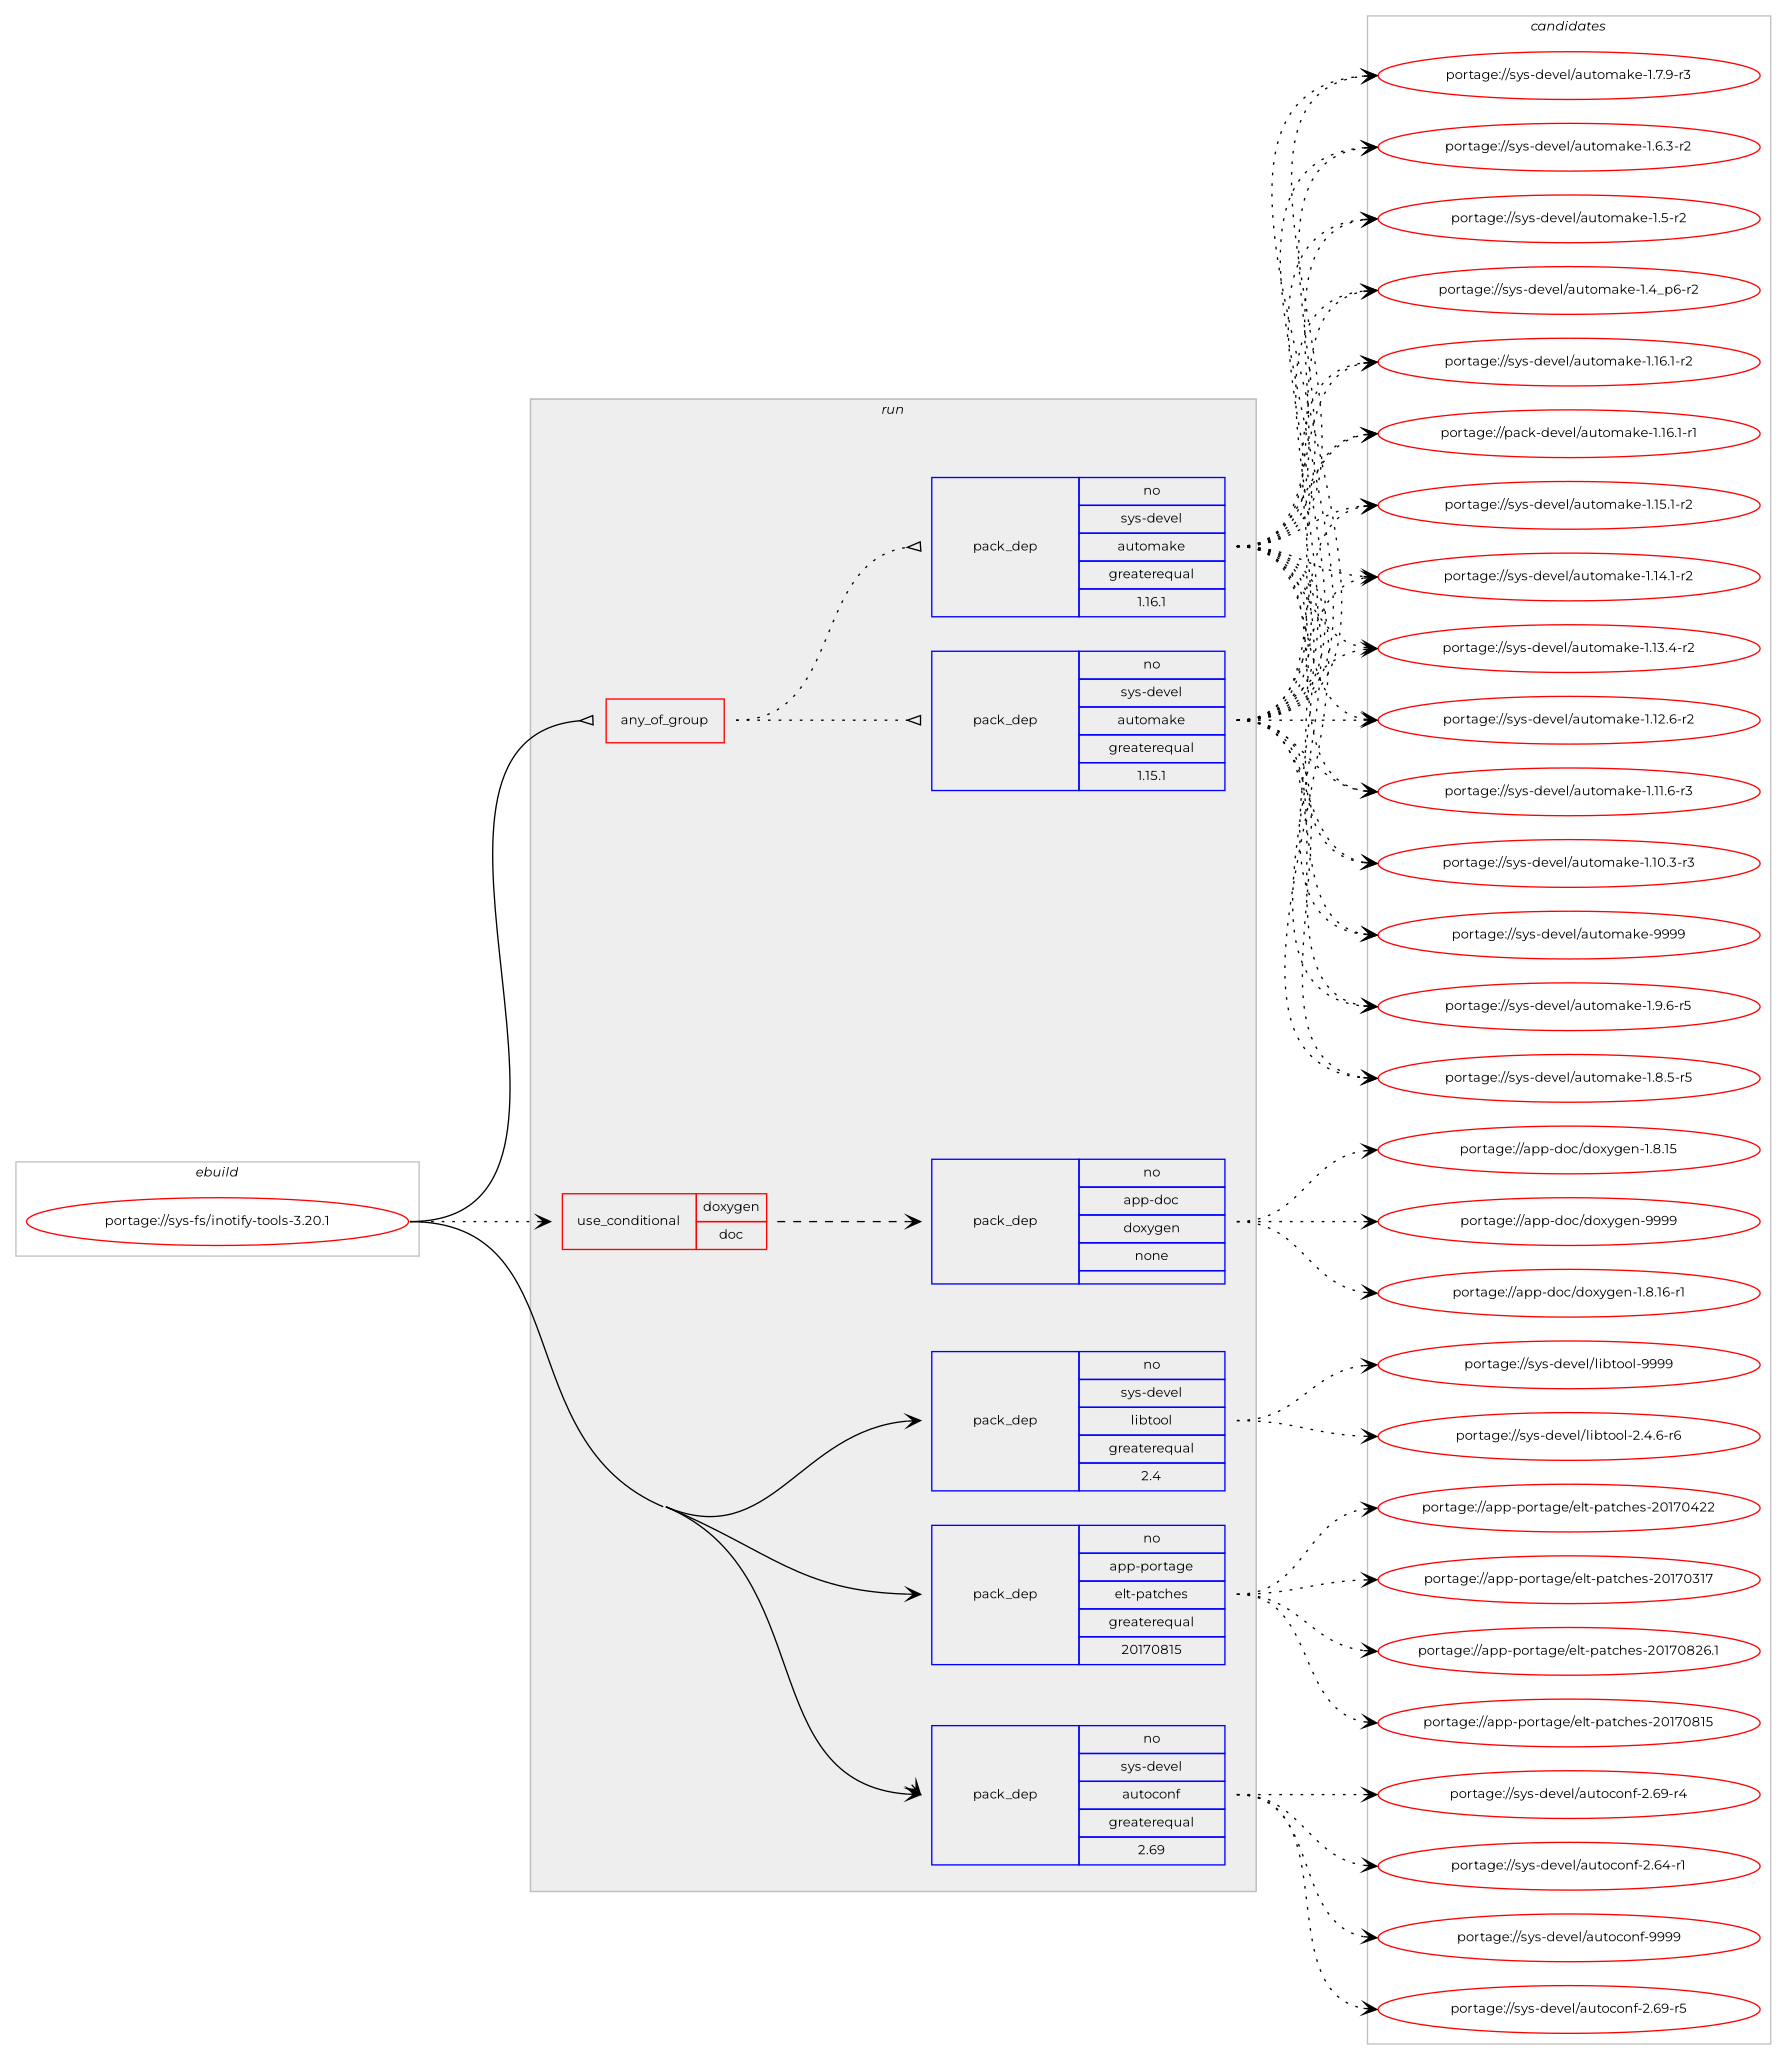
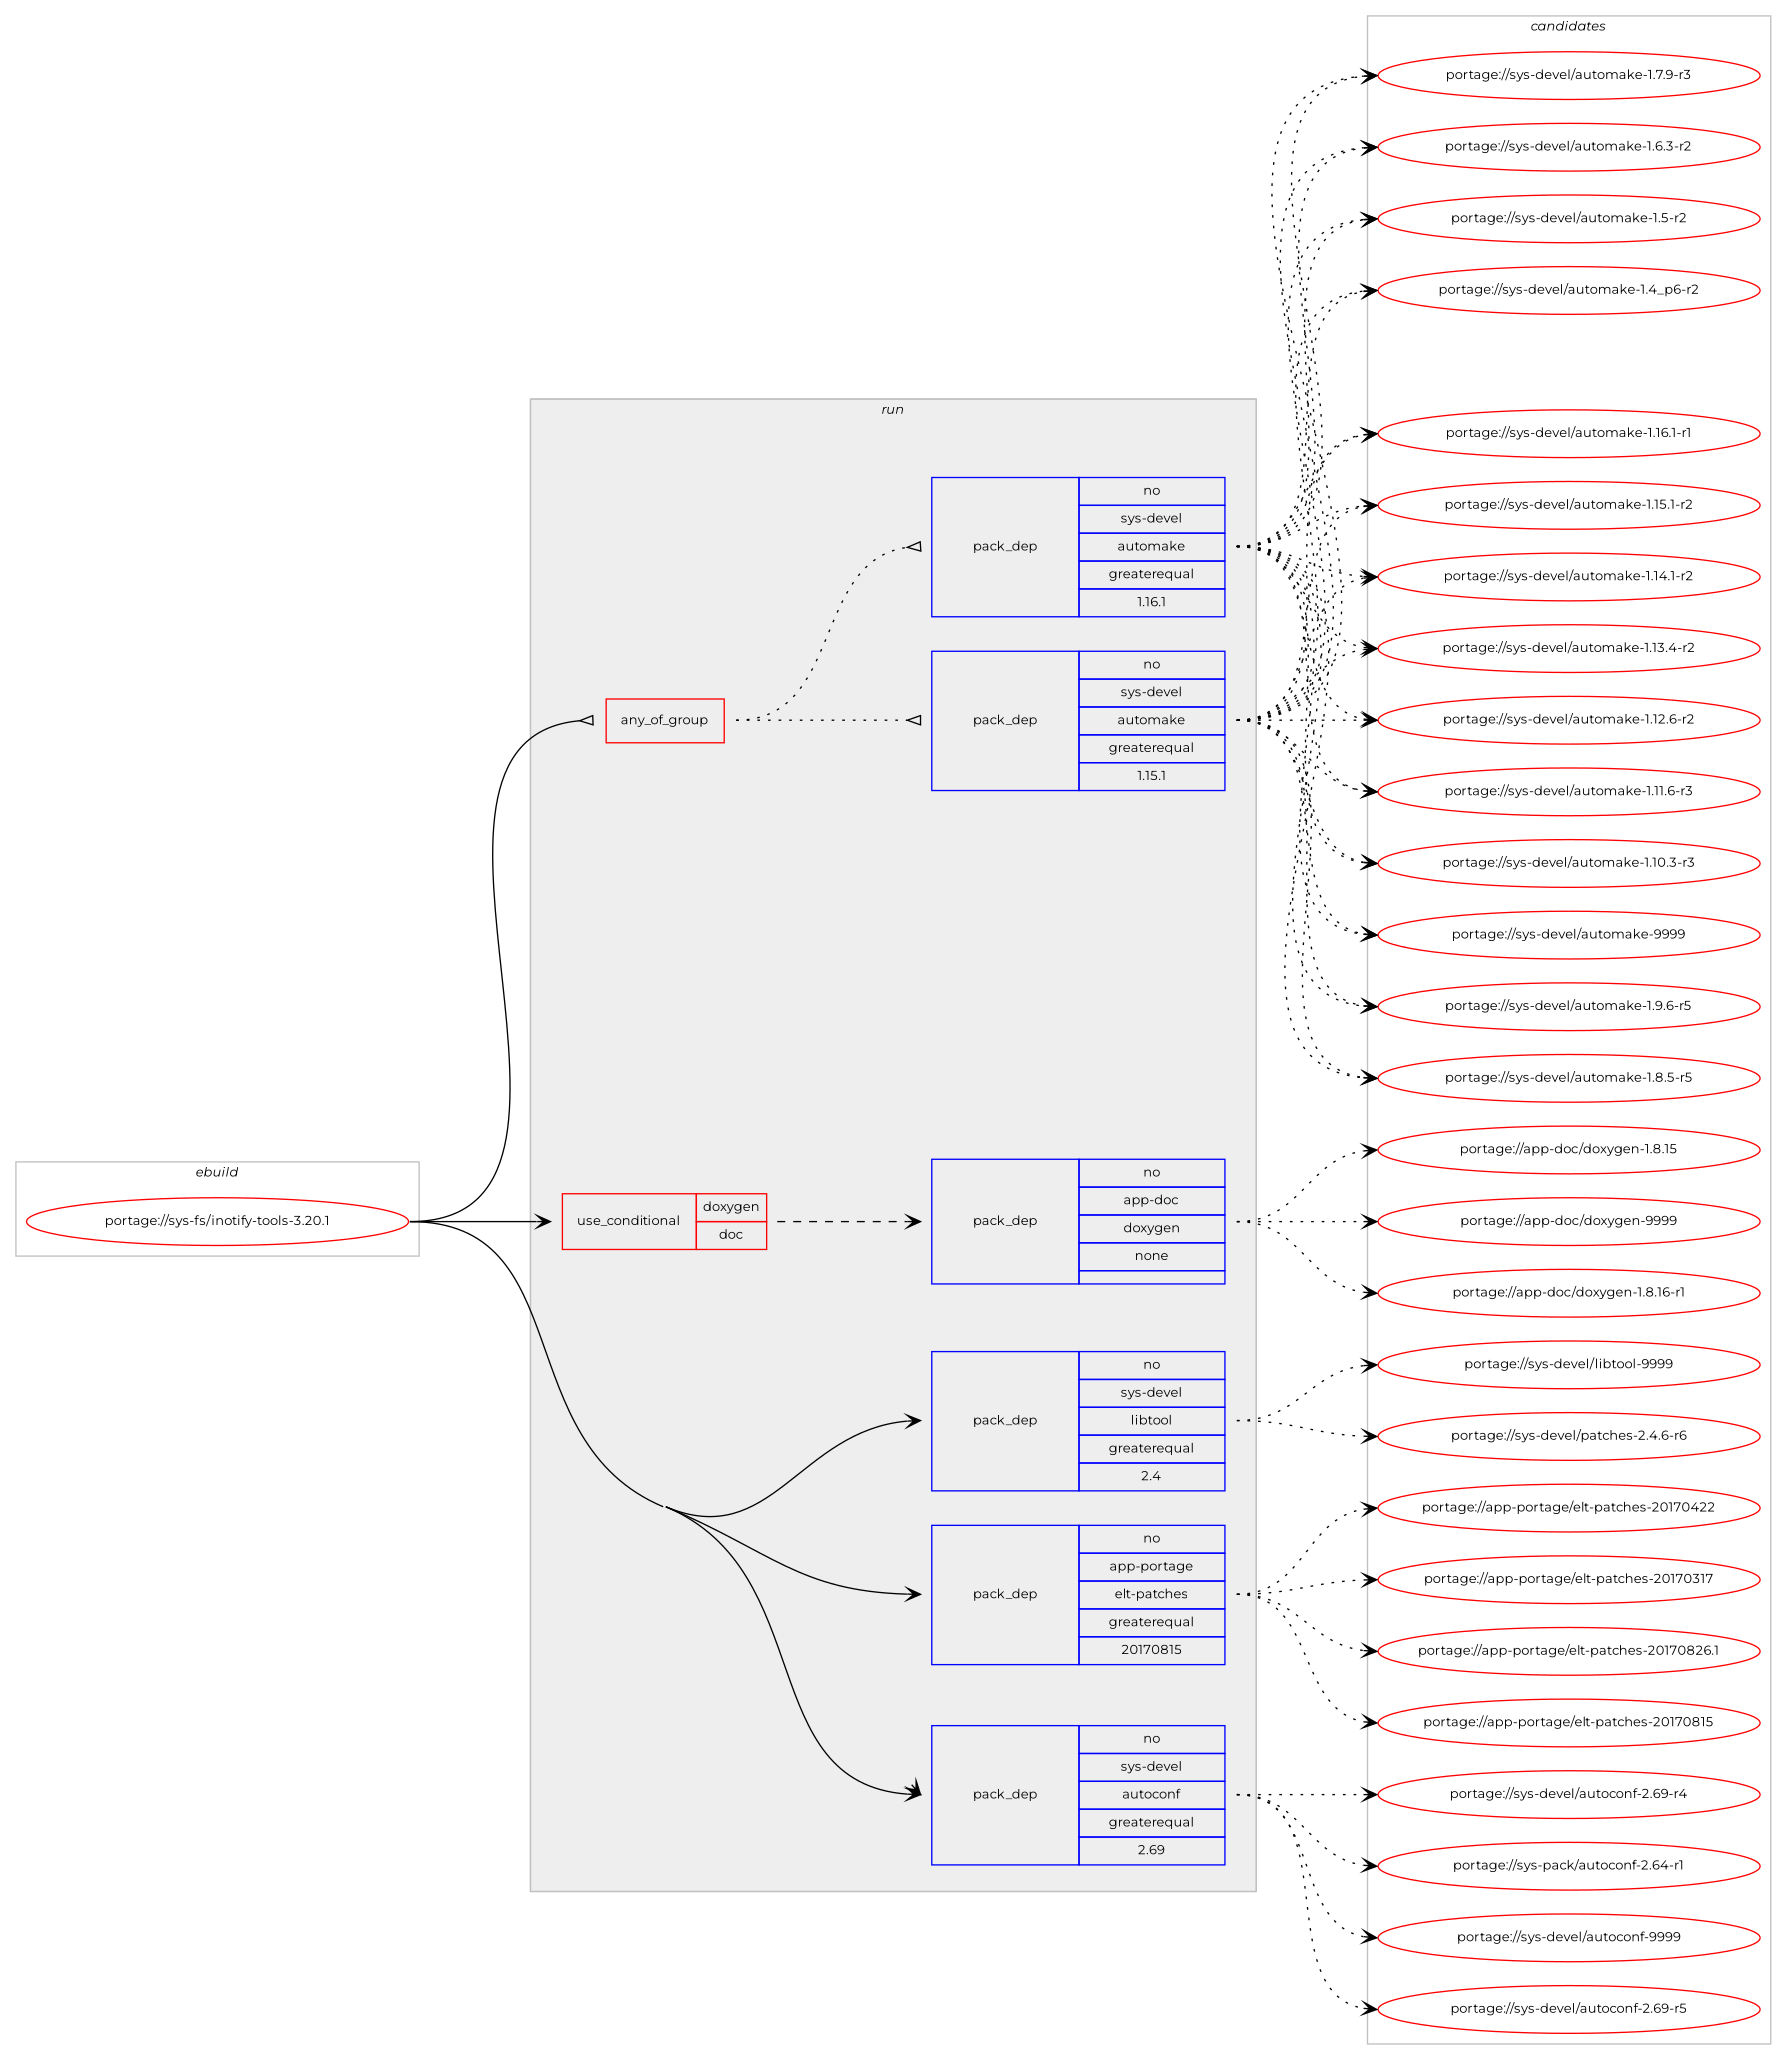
node "portage://sys-devel/automake-1.16.1-r2": removed
node "portage://pack-devel/automake-1.16.1-r1": label "portage://pack-devel/automake-1.16.1-r1" -> "portage://sys-devel/automake-1.16.1-r1"
edge "portage://sys-fs/inotify-tools-3.20.1" -> "use_conditional": style dotted -> solid
node "portage://sys-devel/libtool-2.4.6-r6": label "portage://sys-devel/libtool-2.4.6-r6" -> "portage://sys-devel/patches-2.4.6-r6"
node "portage://sys-devel/autoconf-2.64-r1": label "portage://sys-devel/autoconf-2.64-r1" -> "portage://sys-pack/autoconf-2.64-r1"
